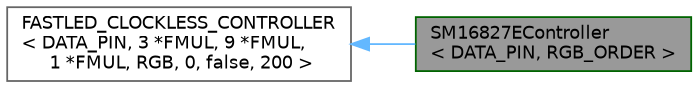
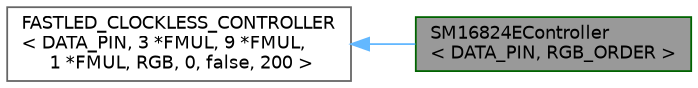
node "SM16827EController < DATA_PIN, RGB_ORDER >": label "SM16827EController < DATA_PIN, RGB_ORDER >" -> "SM16824EController < DATA_PIN, RGB_ORDER >"
